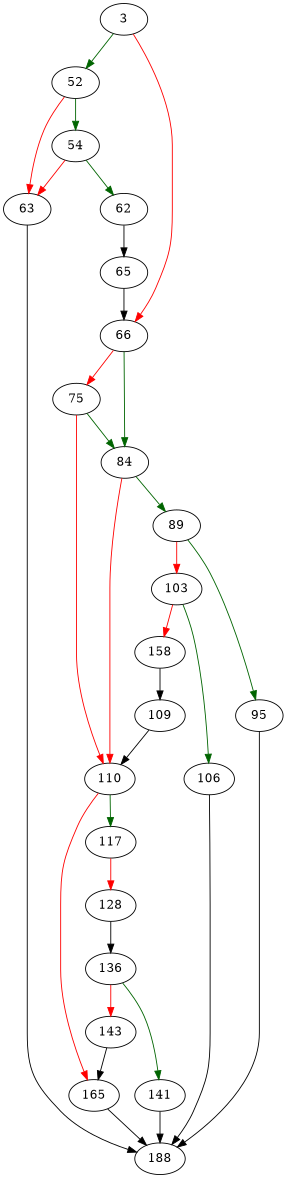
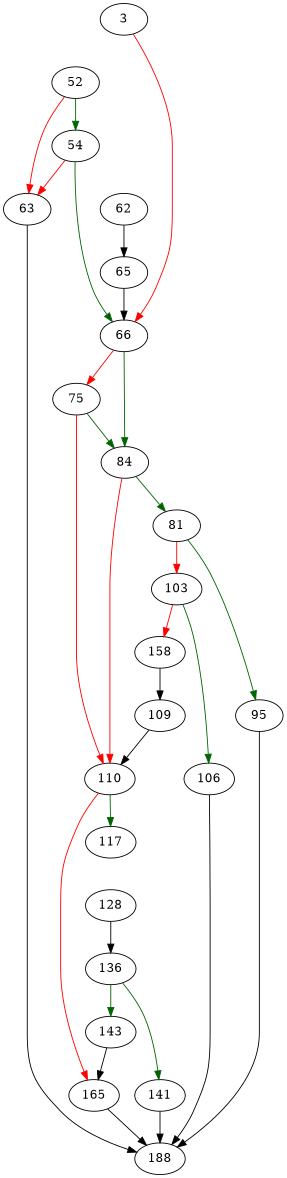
edge "3" -> "52": removed
edge "54" -> "62": now "54" -> "66"
node "89": label "89" -> "81"
edge "117" -> "128": removed
edge "136" -> "143": color red -> darkgreen
